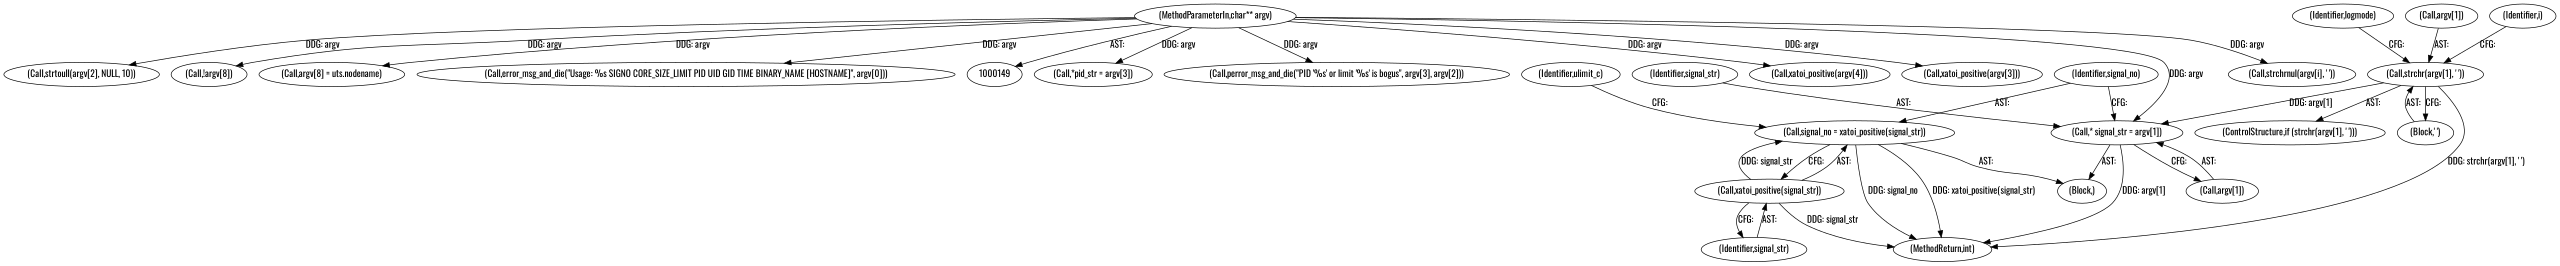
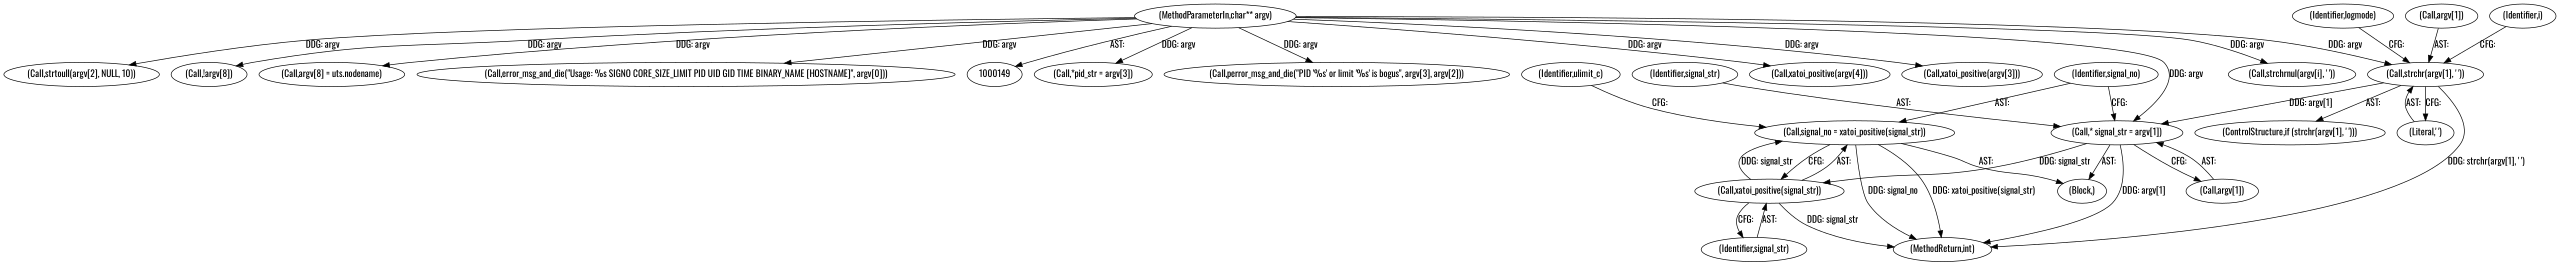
edge "(MethodParameterIn,char** argv)" -> "(Call,strchr(argv[1], ' '))": added, label "DDG: argv"
node "(Block,' ')": label "(Block,' ')" -> "(Literal,' ')"
edge "(Call,* signal_str = argv[1])" -> "(Call,xatoi_positive(signal_str))": added, label "DDG: signal_str"
